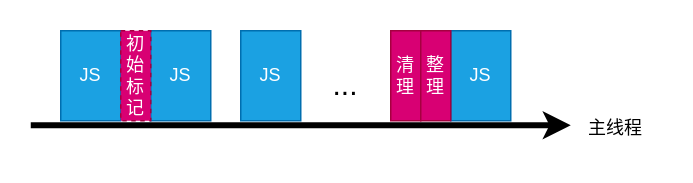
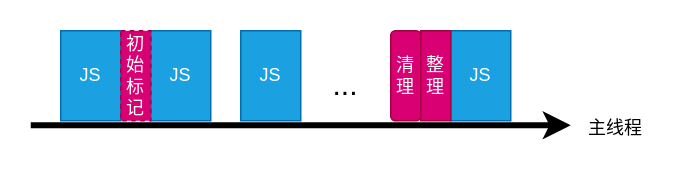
node "清理": shape rectangle -> rounded rectangle
